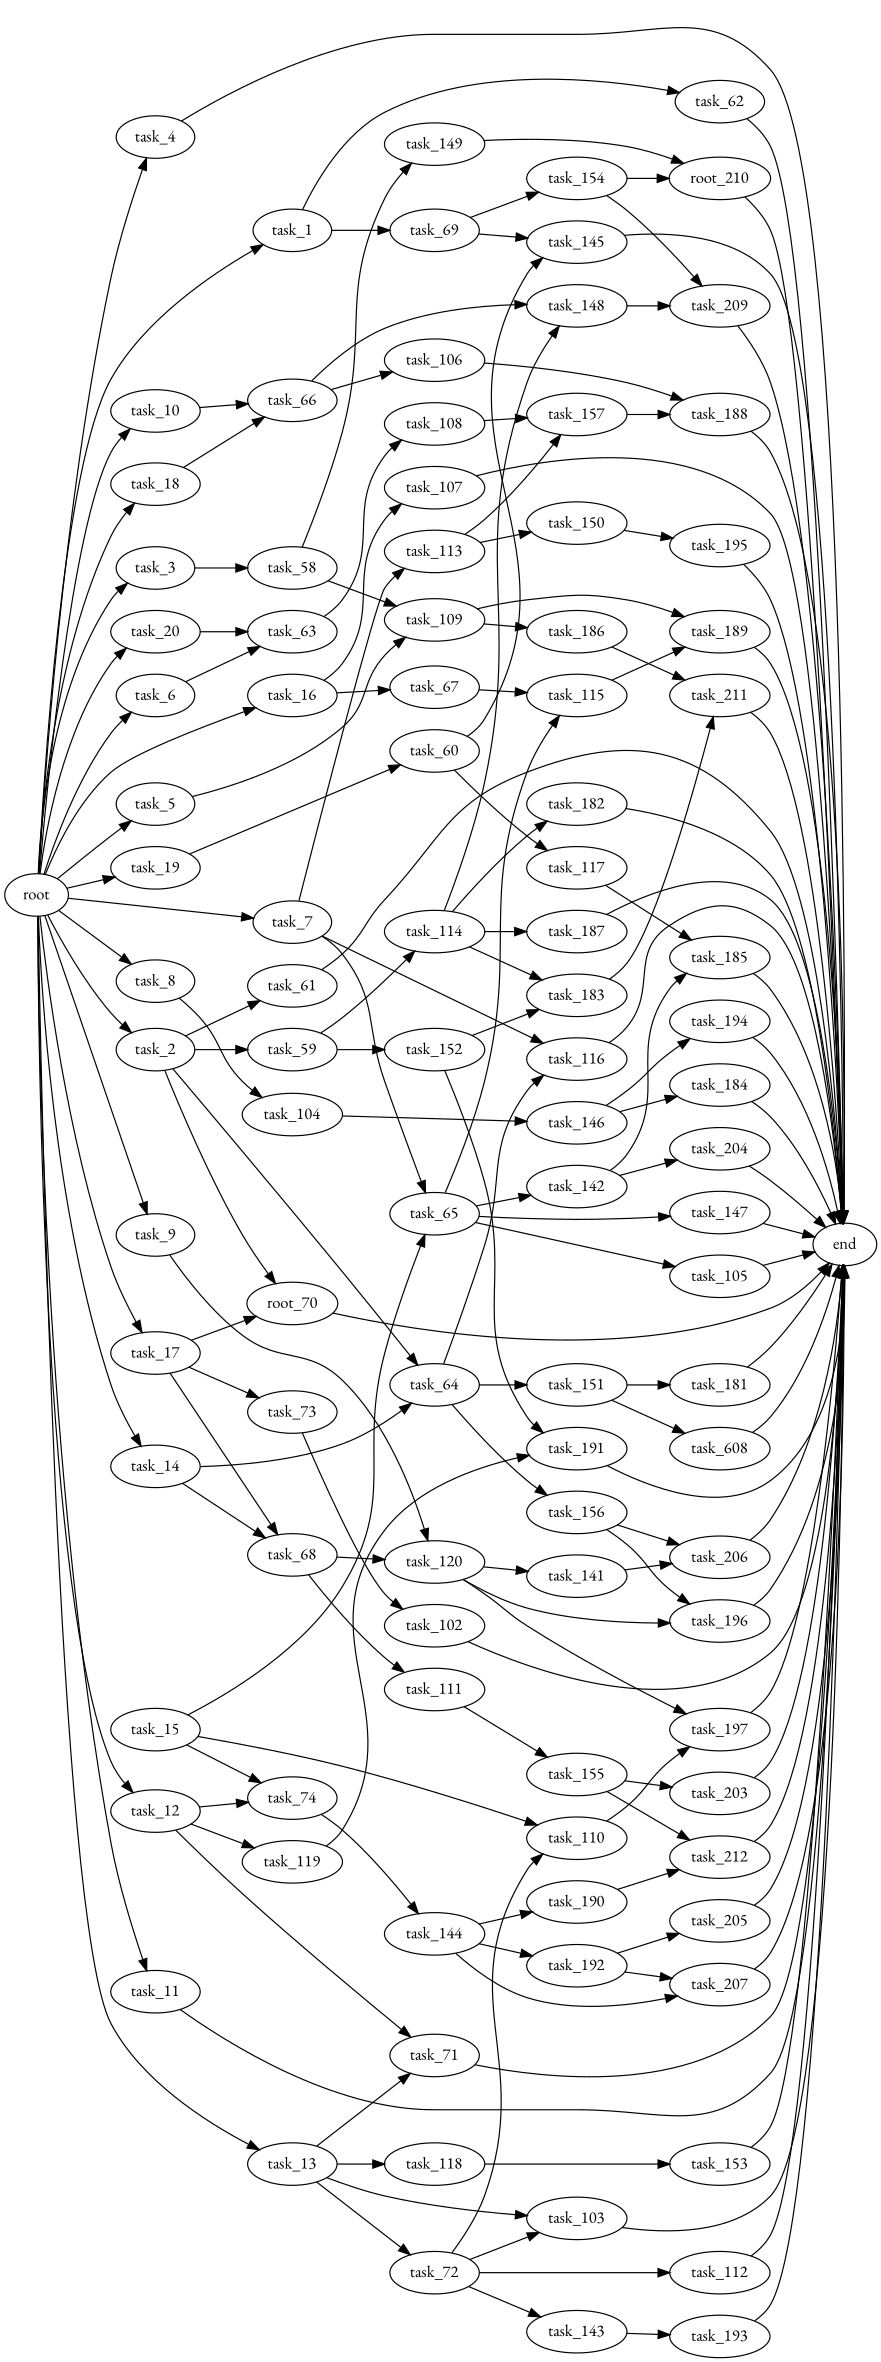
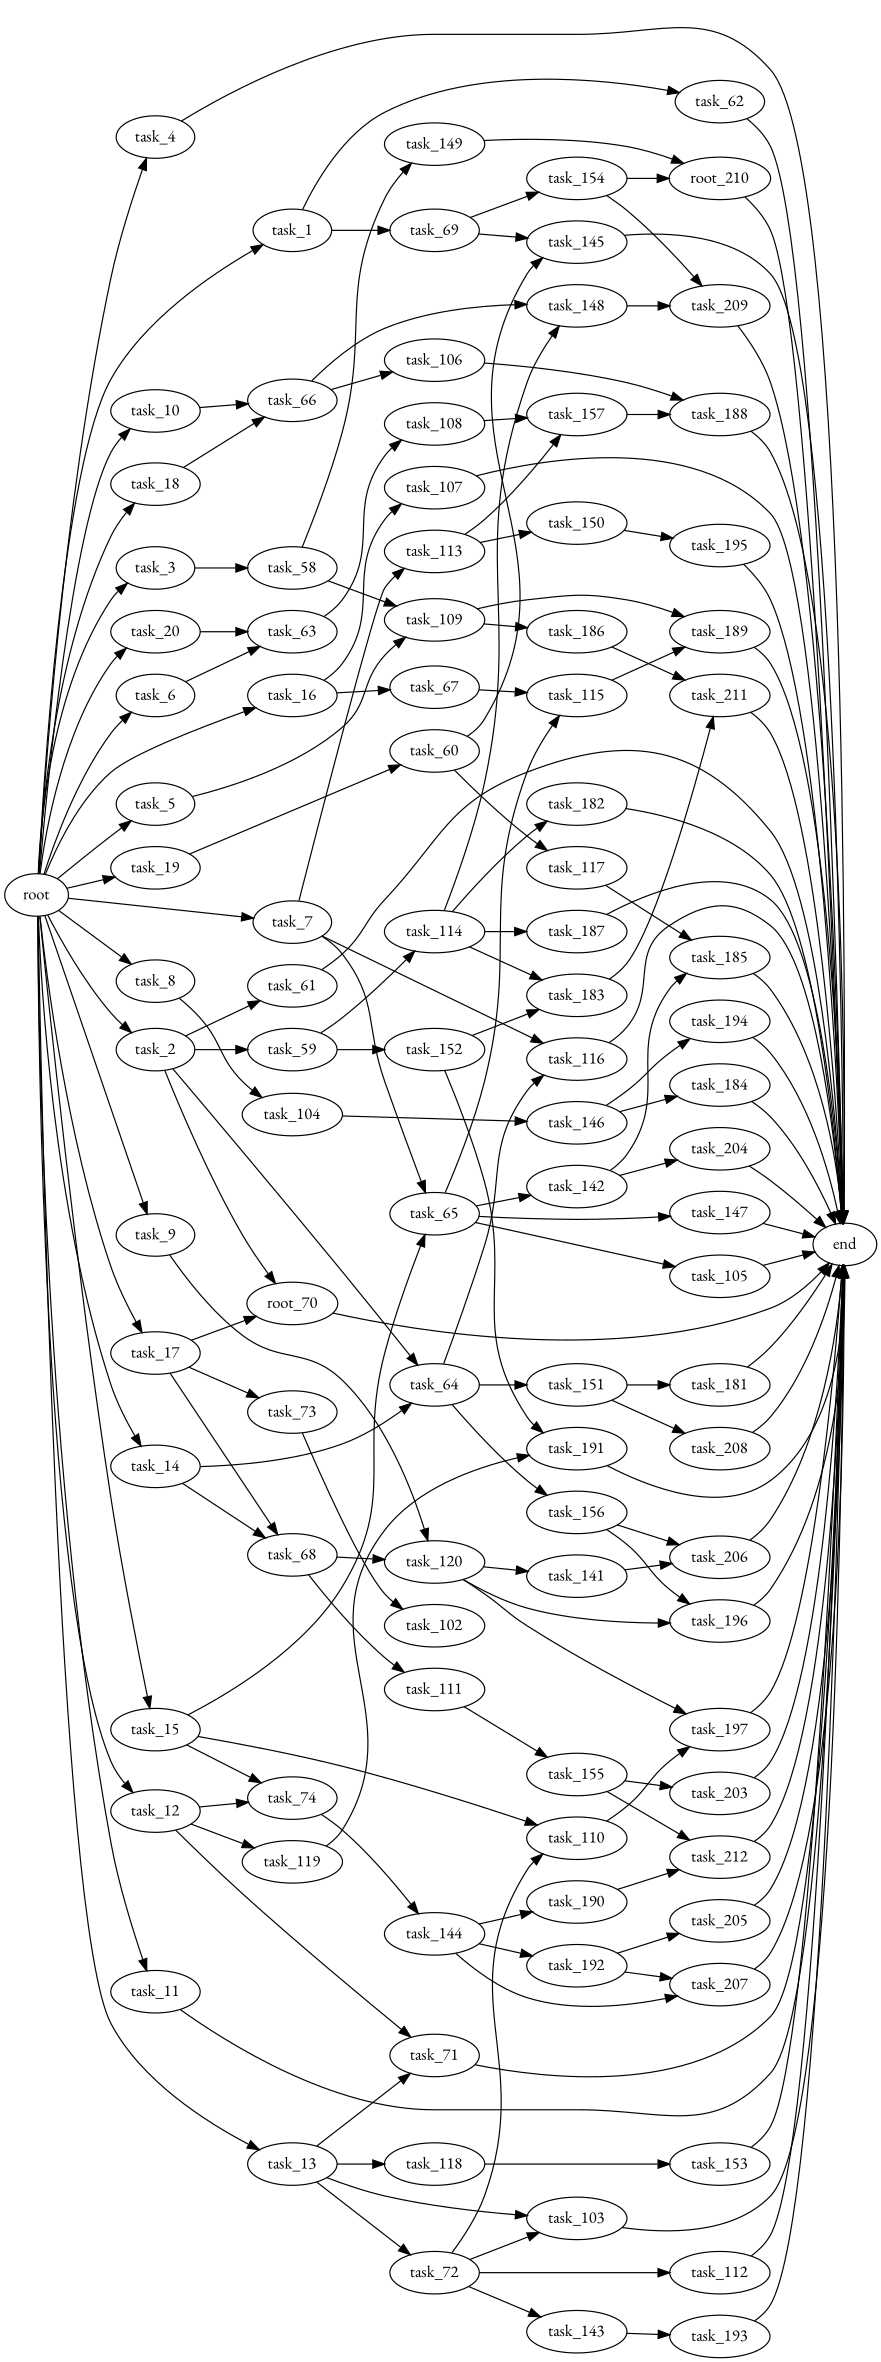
edge "root" -> "task_15": added
node "task_608": label "task_608" -> "task_208"
edge "task_102" -> "end": removed
